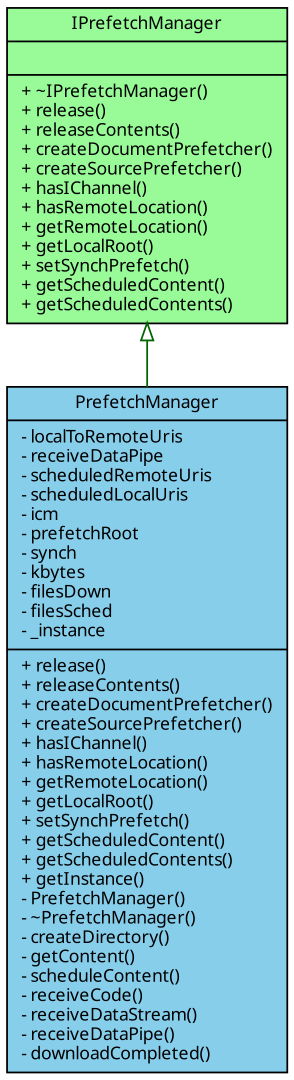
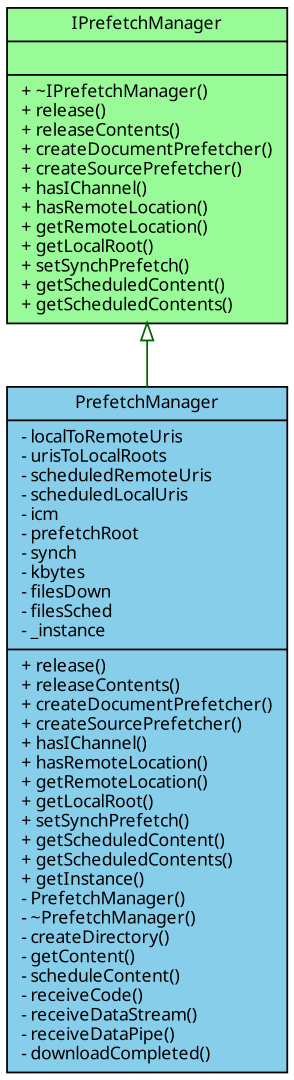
node "PrefetchManager": text "- receiveDataPipe" -> "- urisToLocalRoots"
